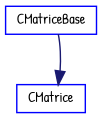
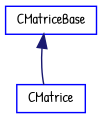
edge "CMatriceBase" -> "CMatrice": reversed
